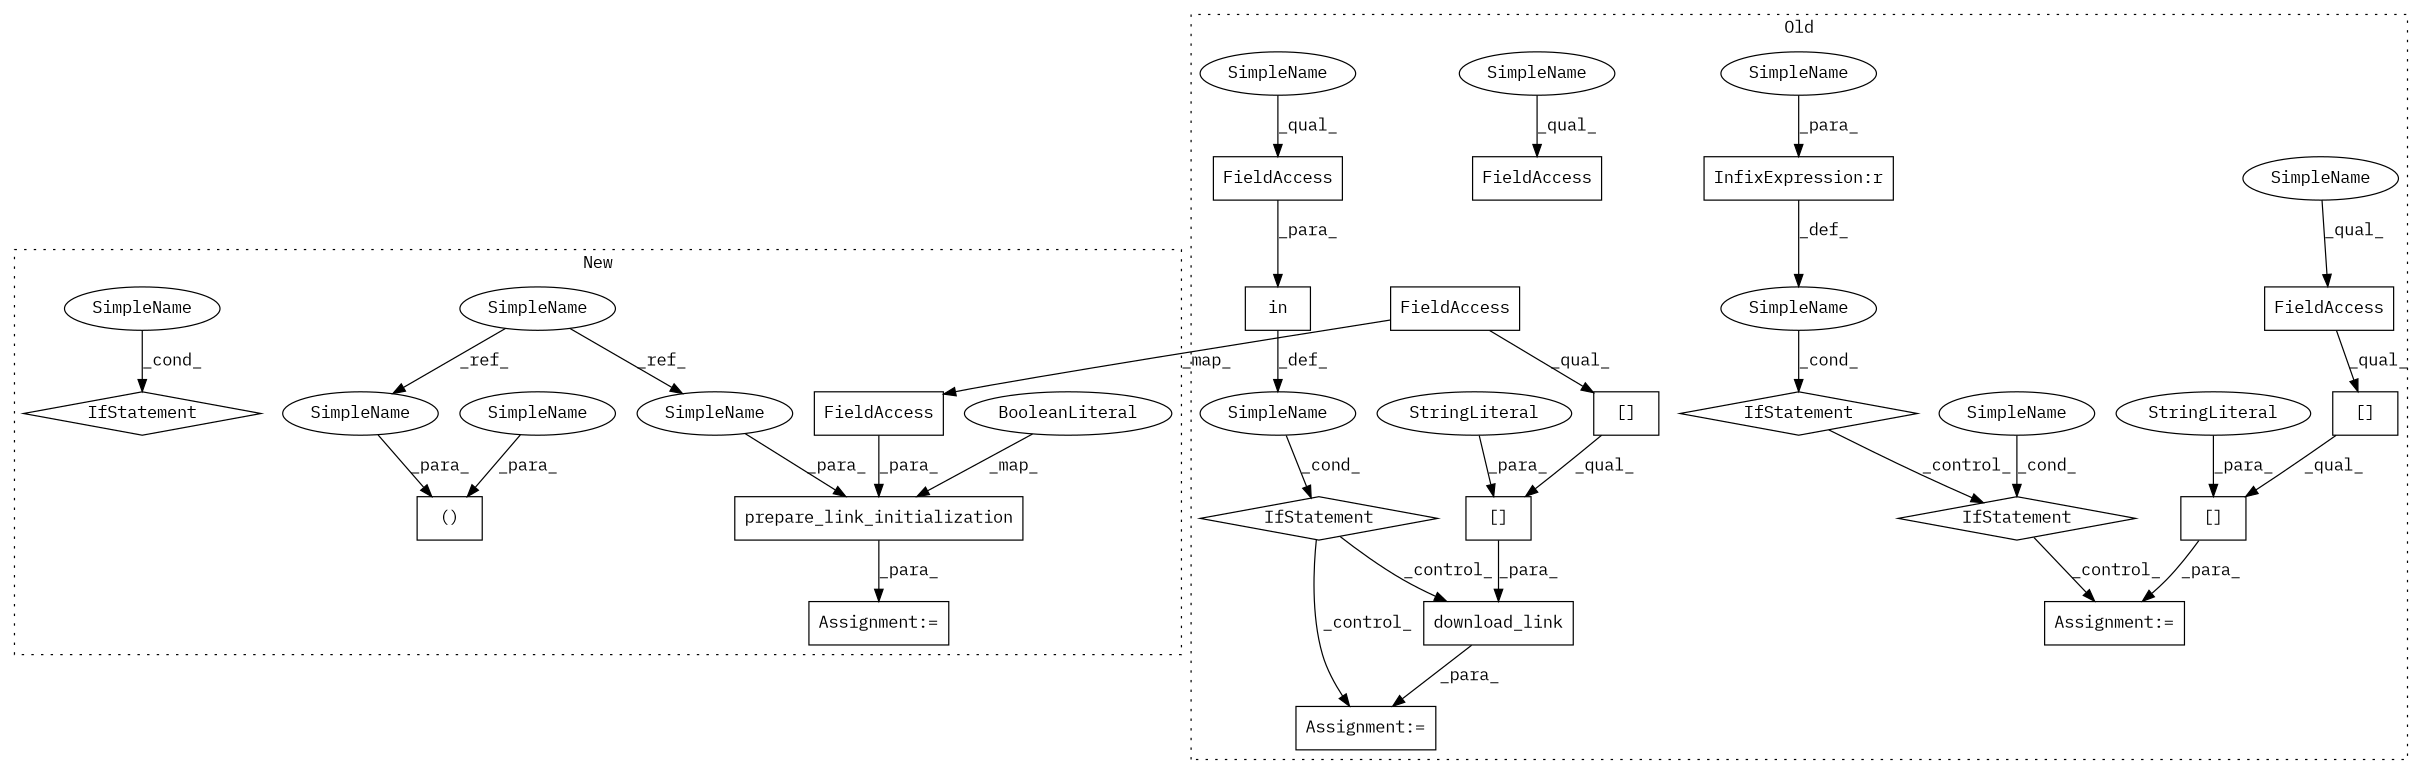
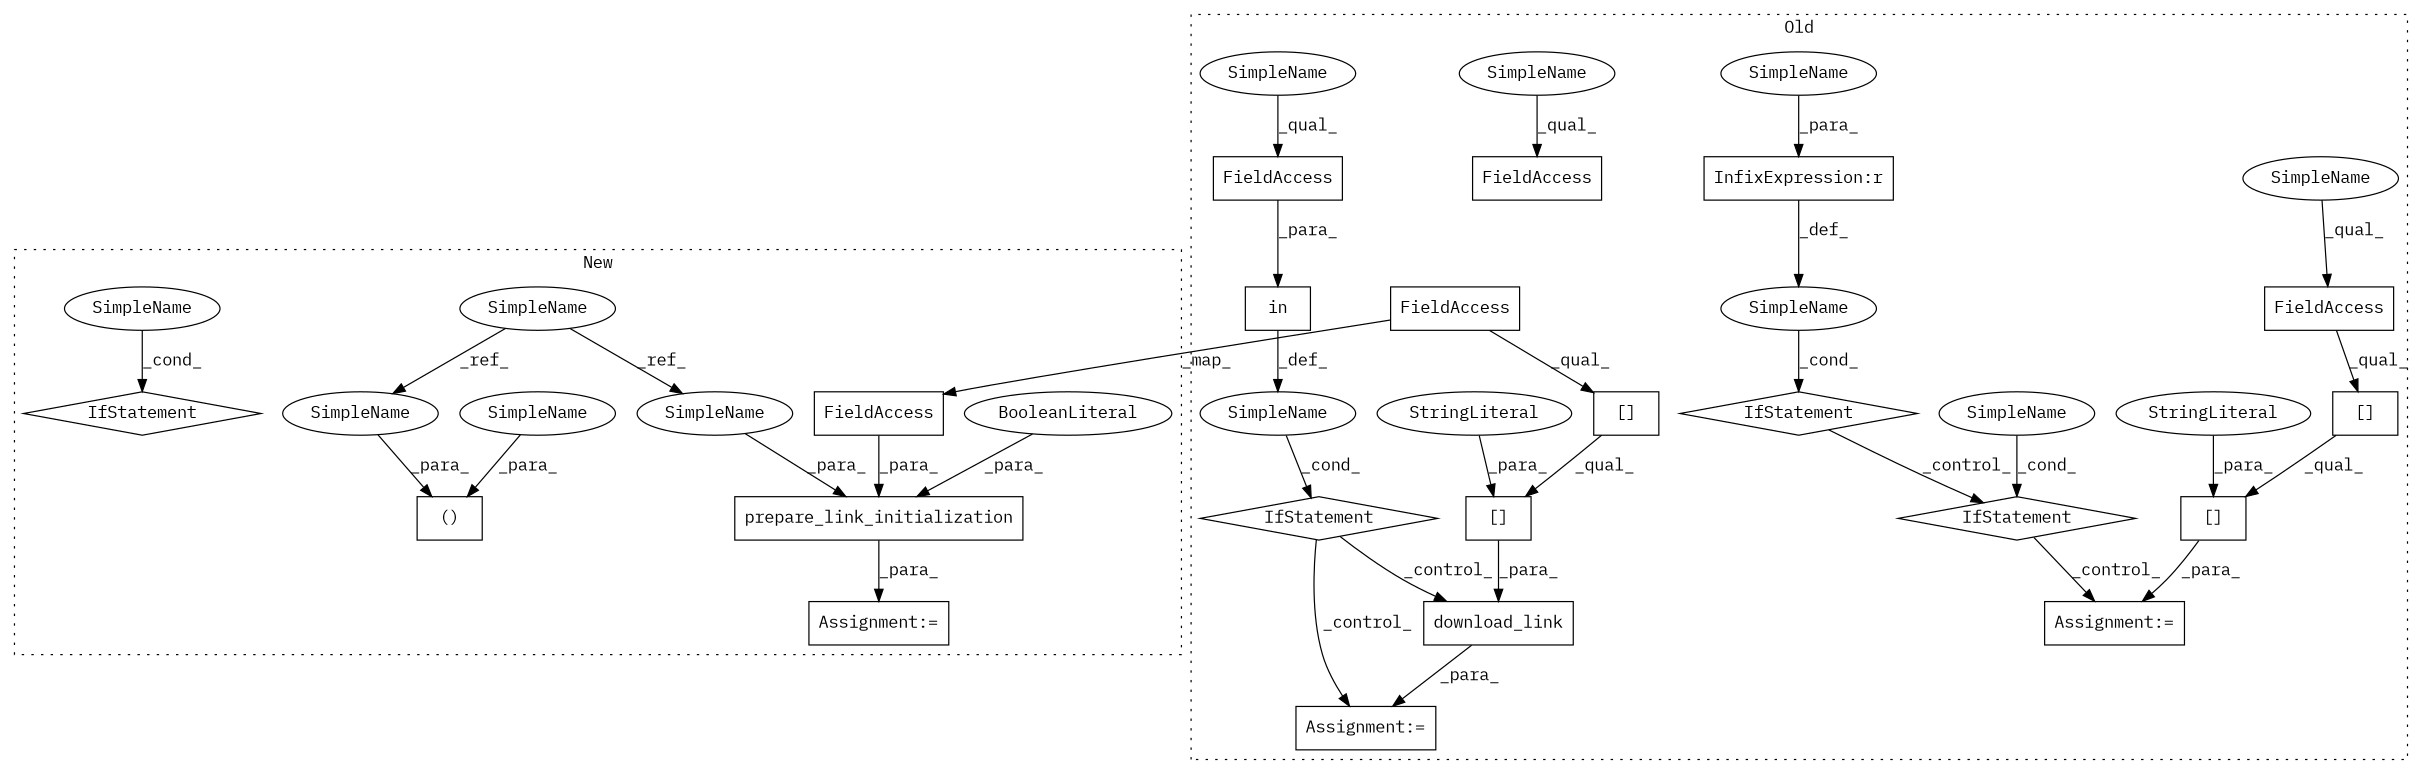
edge "BooleanLiteral" -> "prepare_link_initialization": label "_map_" -> "_para_"
